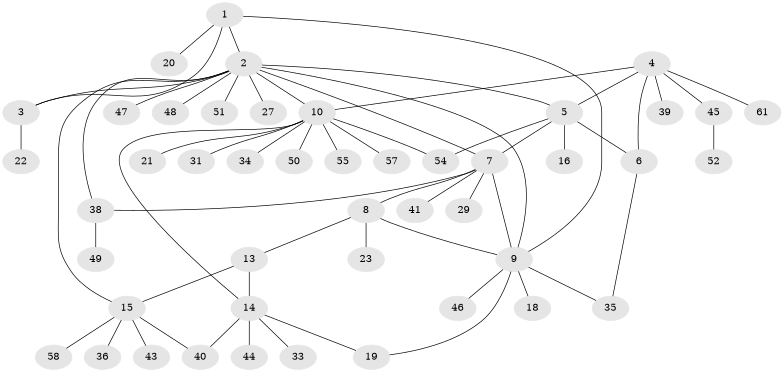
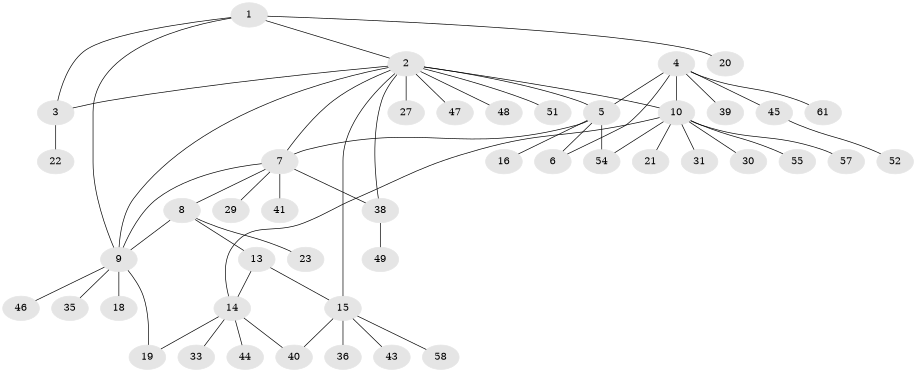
node "34": removed
node "50": label "50" -> "30"
edge "6" -- "35": removed
